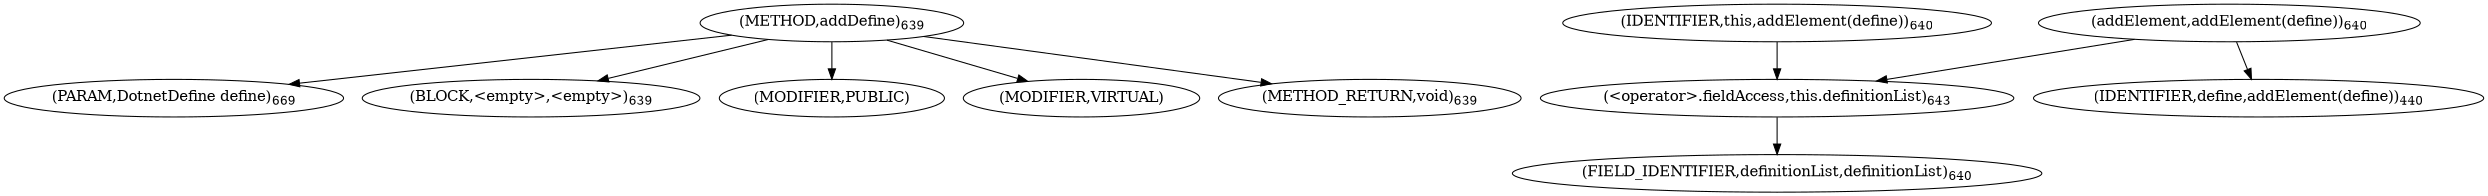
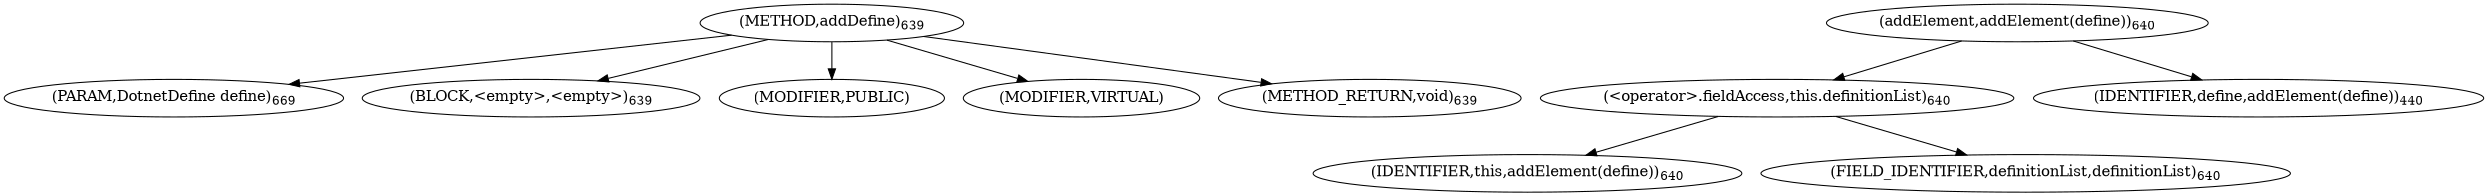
edge "(IDENTIFIER,this,addElement(define))" -> "(<operator>.fieldAccess,this.definitionList)": reversed
node "(<operator>.fieldAccess,this.definitionList)": text "643" -> "640"
